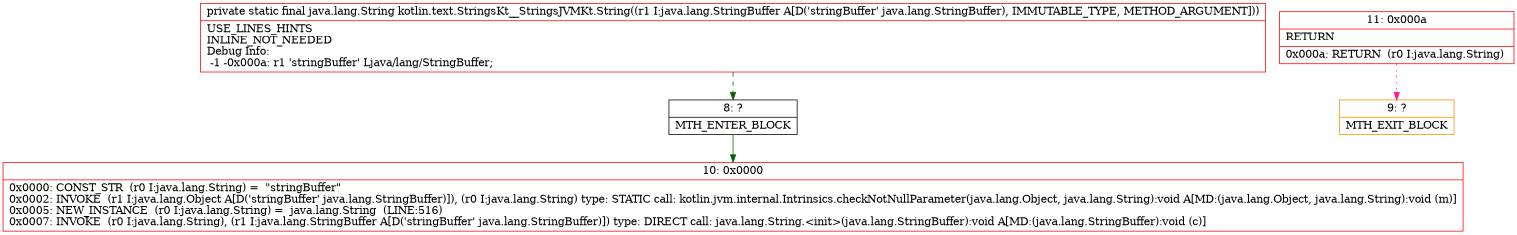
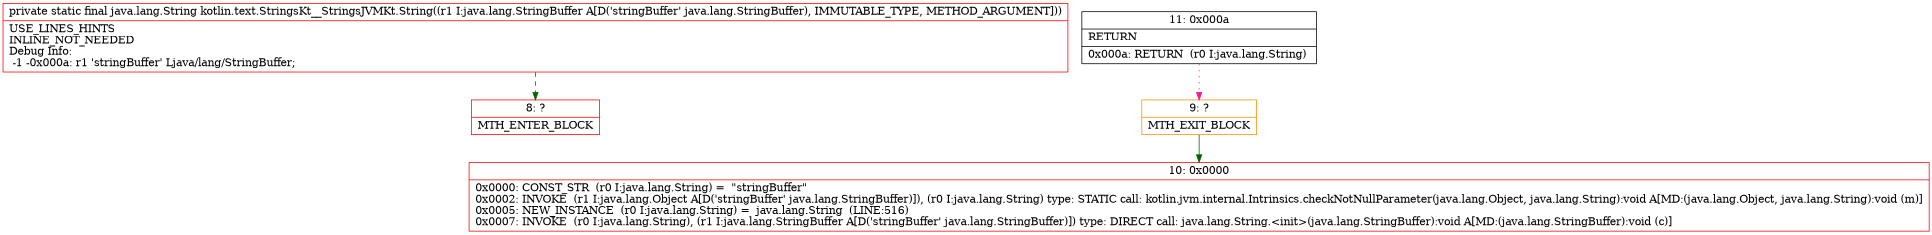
node "11: 0x000a": color red -> black
node "8: ?": color black -> red
edge "8: ?" -> "10: 0x0000": now "9: ?" -> "10: 0x0000"
